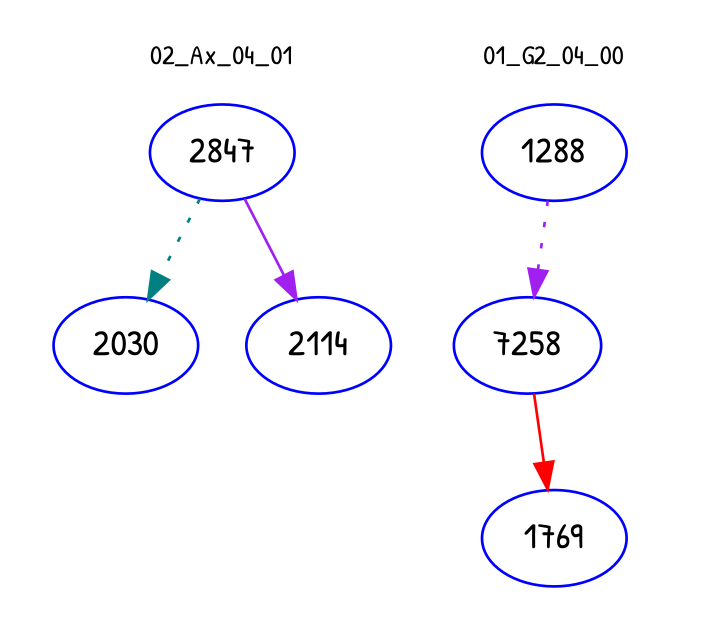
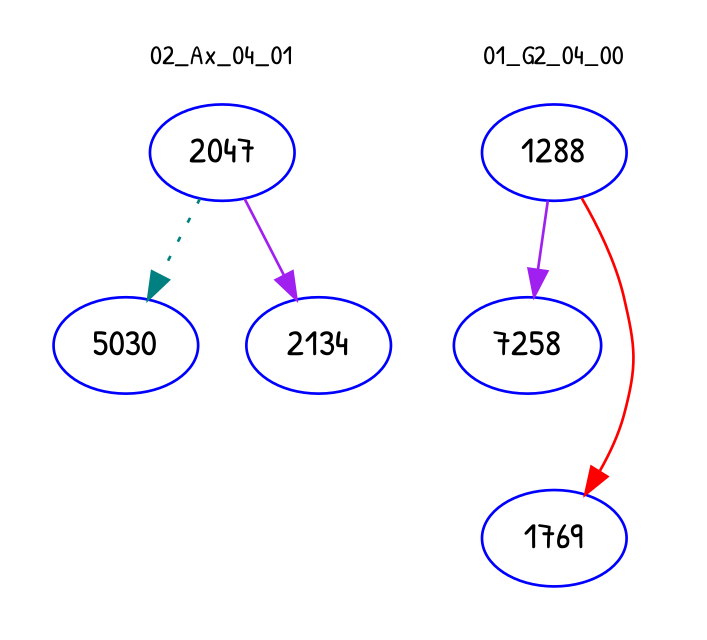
node "2847": label "2847" -> "2047"
edge "1288" -> "7258": style dotted -> solid
node "2030": label "2030" -> "5030"
node "2114": label "2114" -> "2134"
edge "7258" -> "1769": now "1288" -> "1769"
